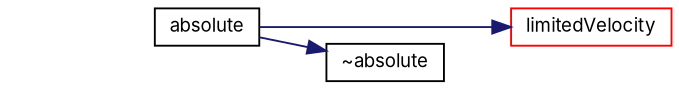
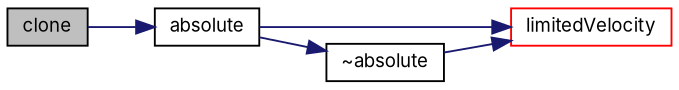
node "clone": added
edge "~absolute" -> "limitedVelocity": added
